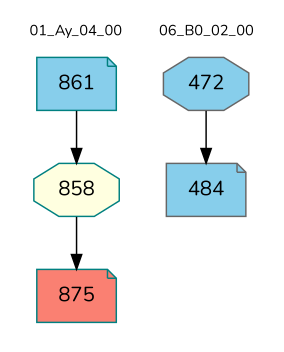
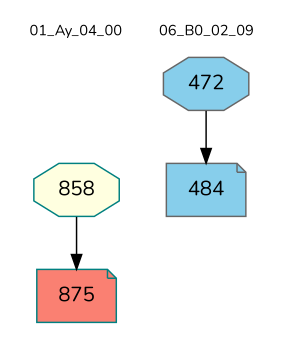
cluster "06_B0_02_00": label "06_B0_02_00" -> "06_B0_02_09"
node "861": removed
